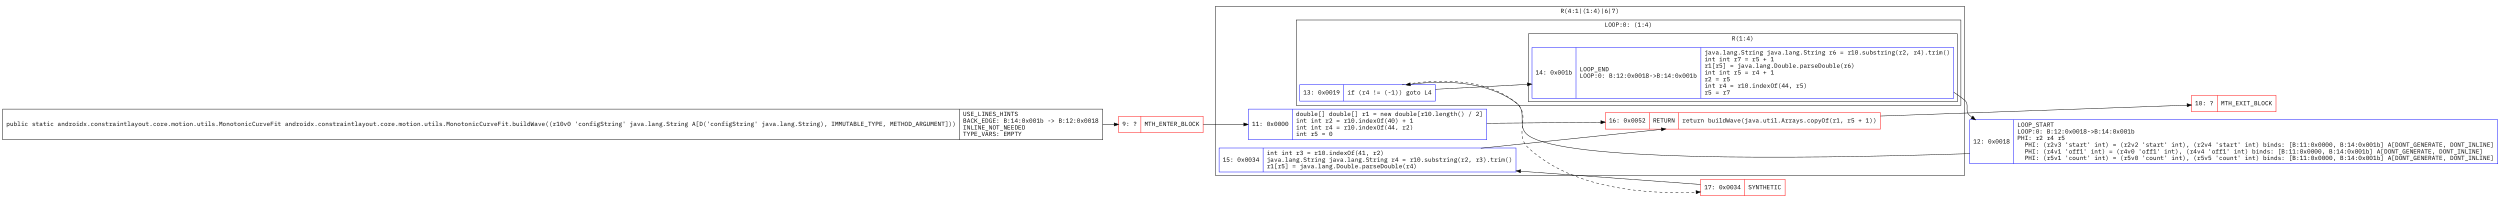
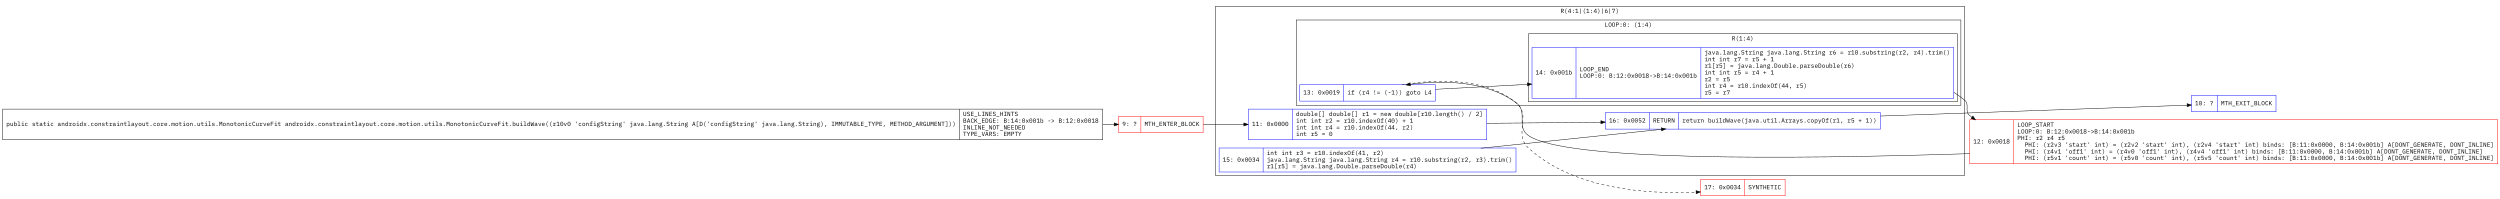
node "10: ?": color red -> blue
node "16: 0x0052": color red -> blue
node "12: 0x0018": color blue -> red
edge "17: 0x0034" -> "15: 0x0034": removed
